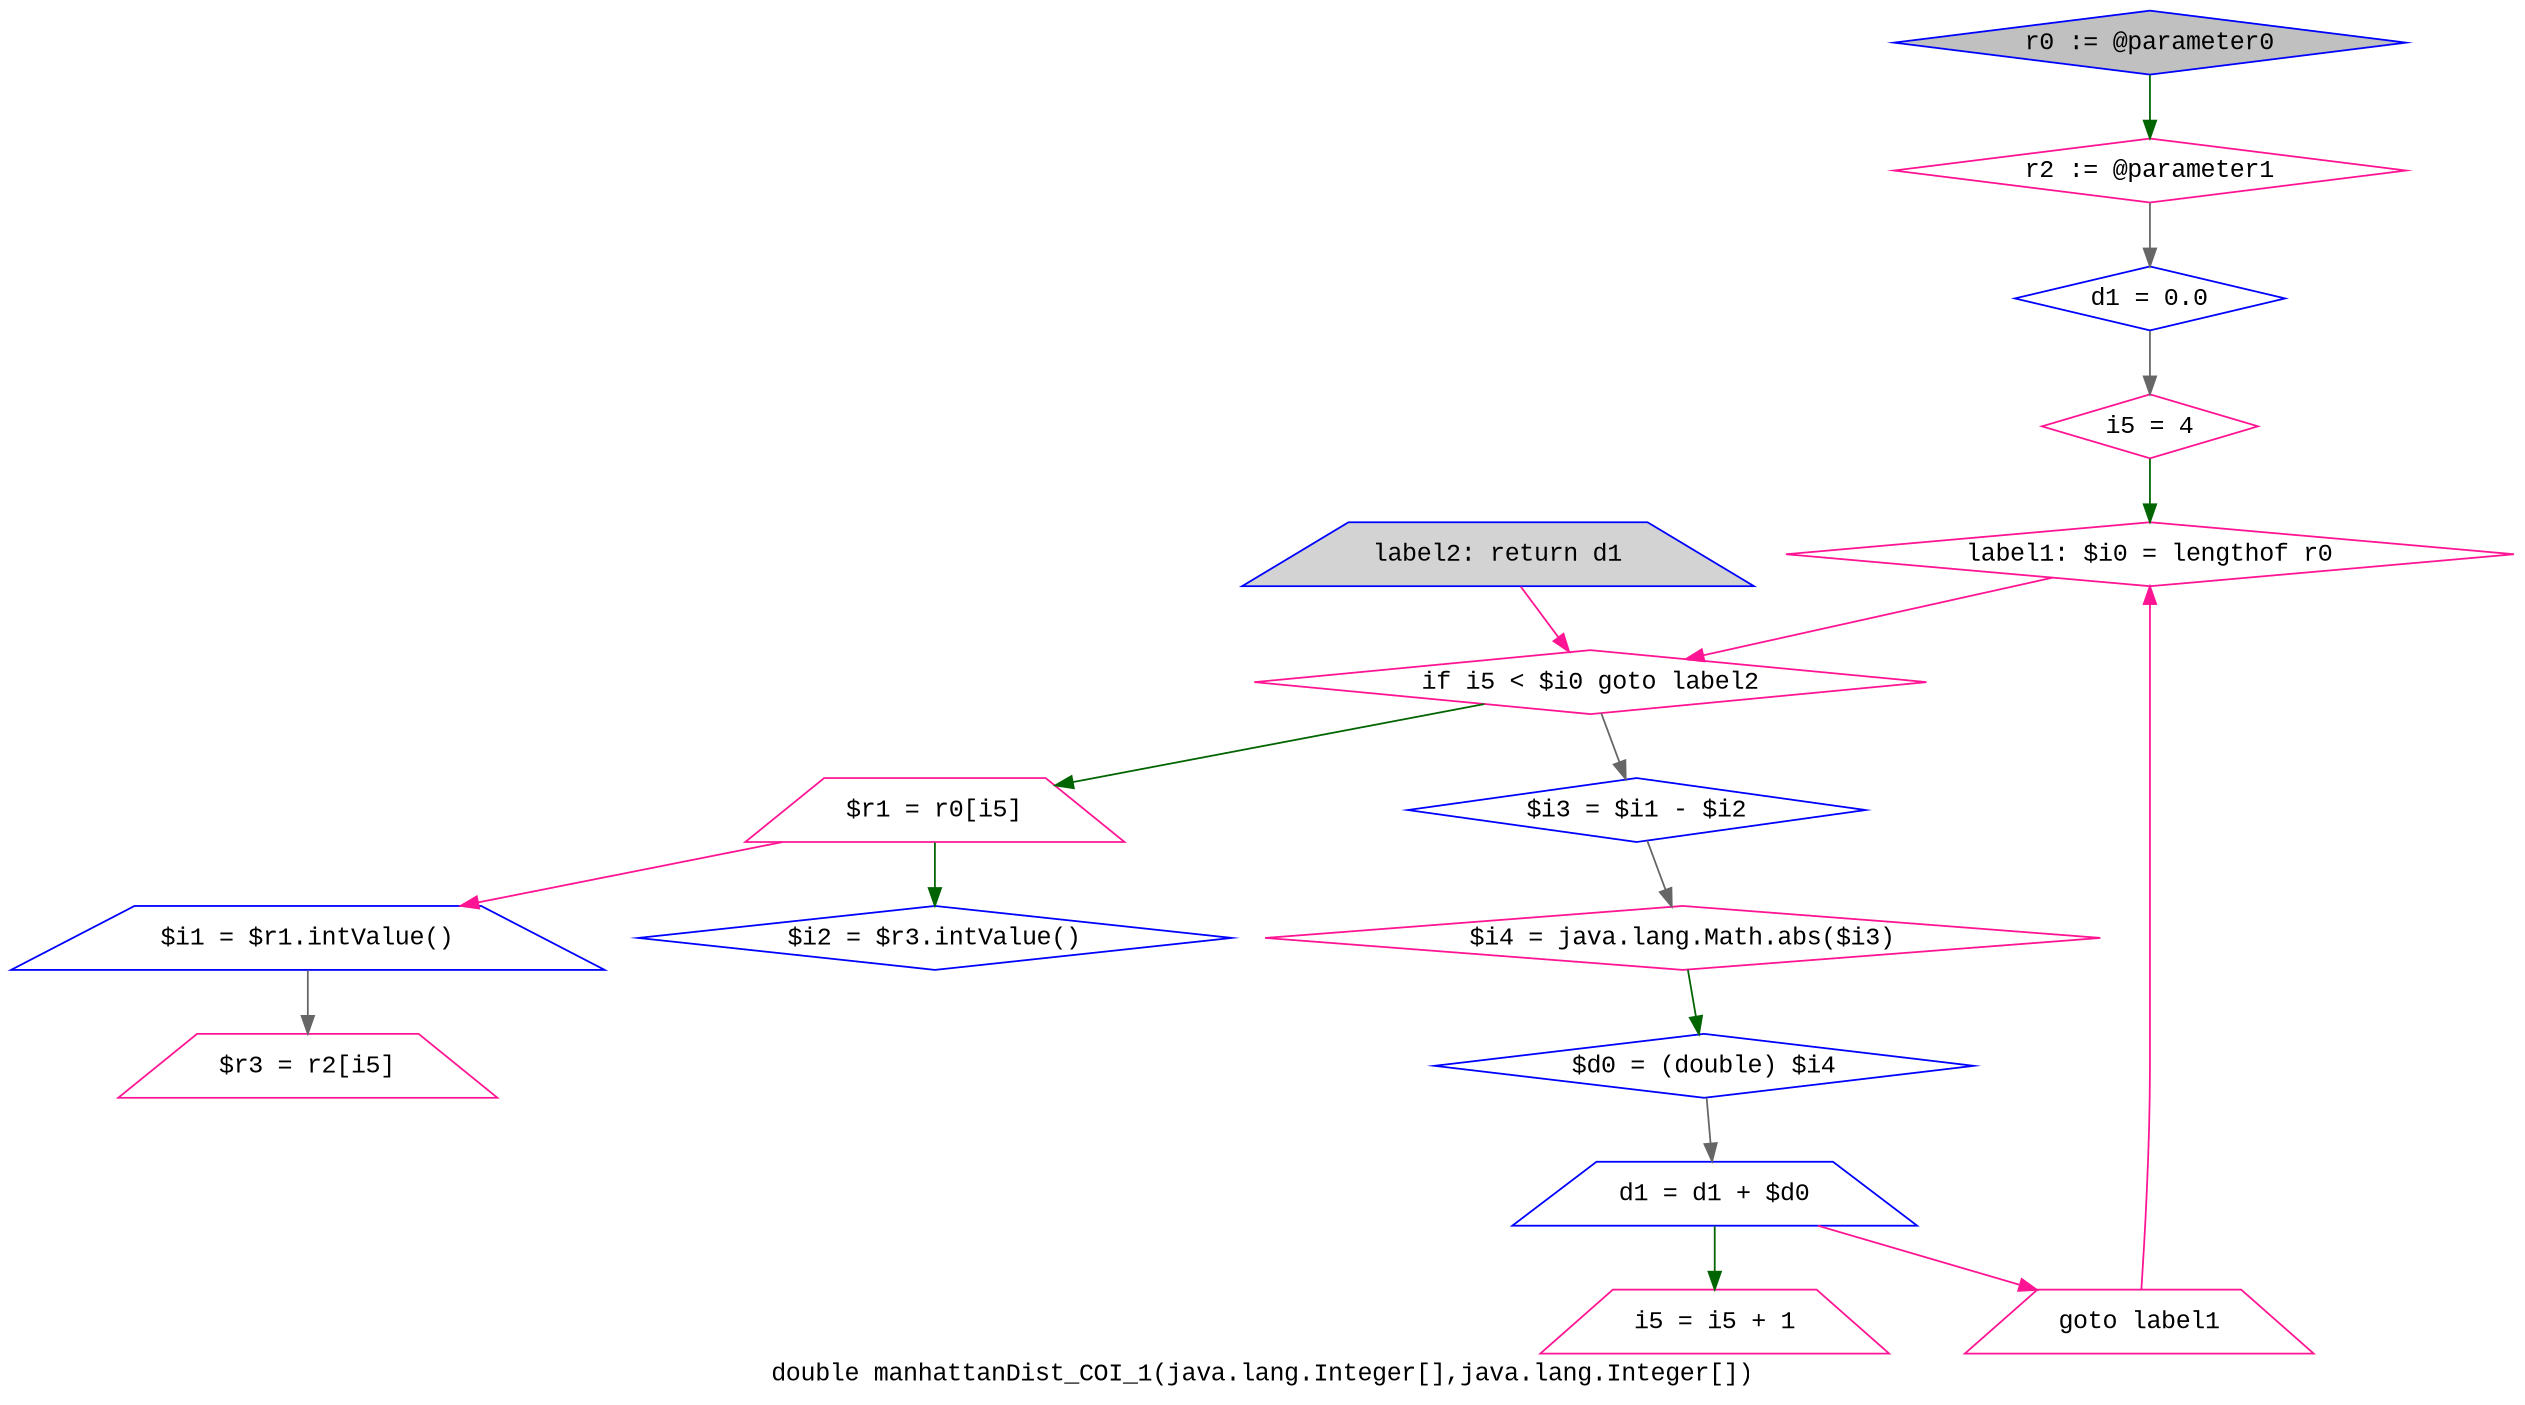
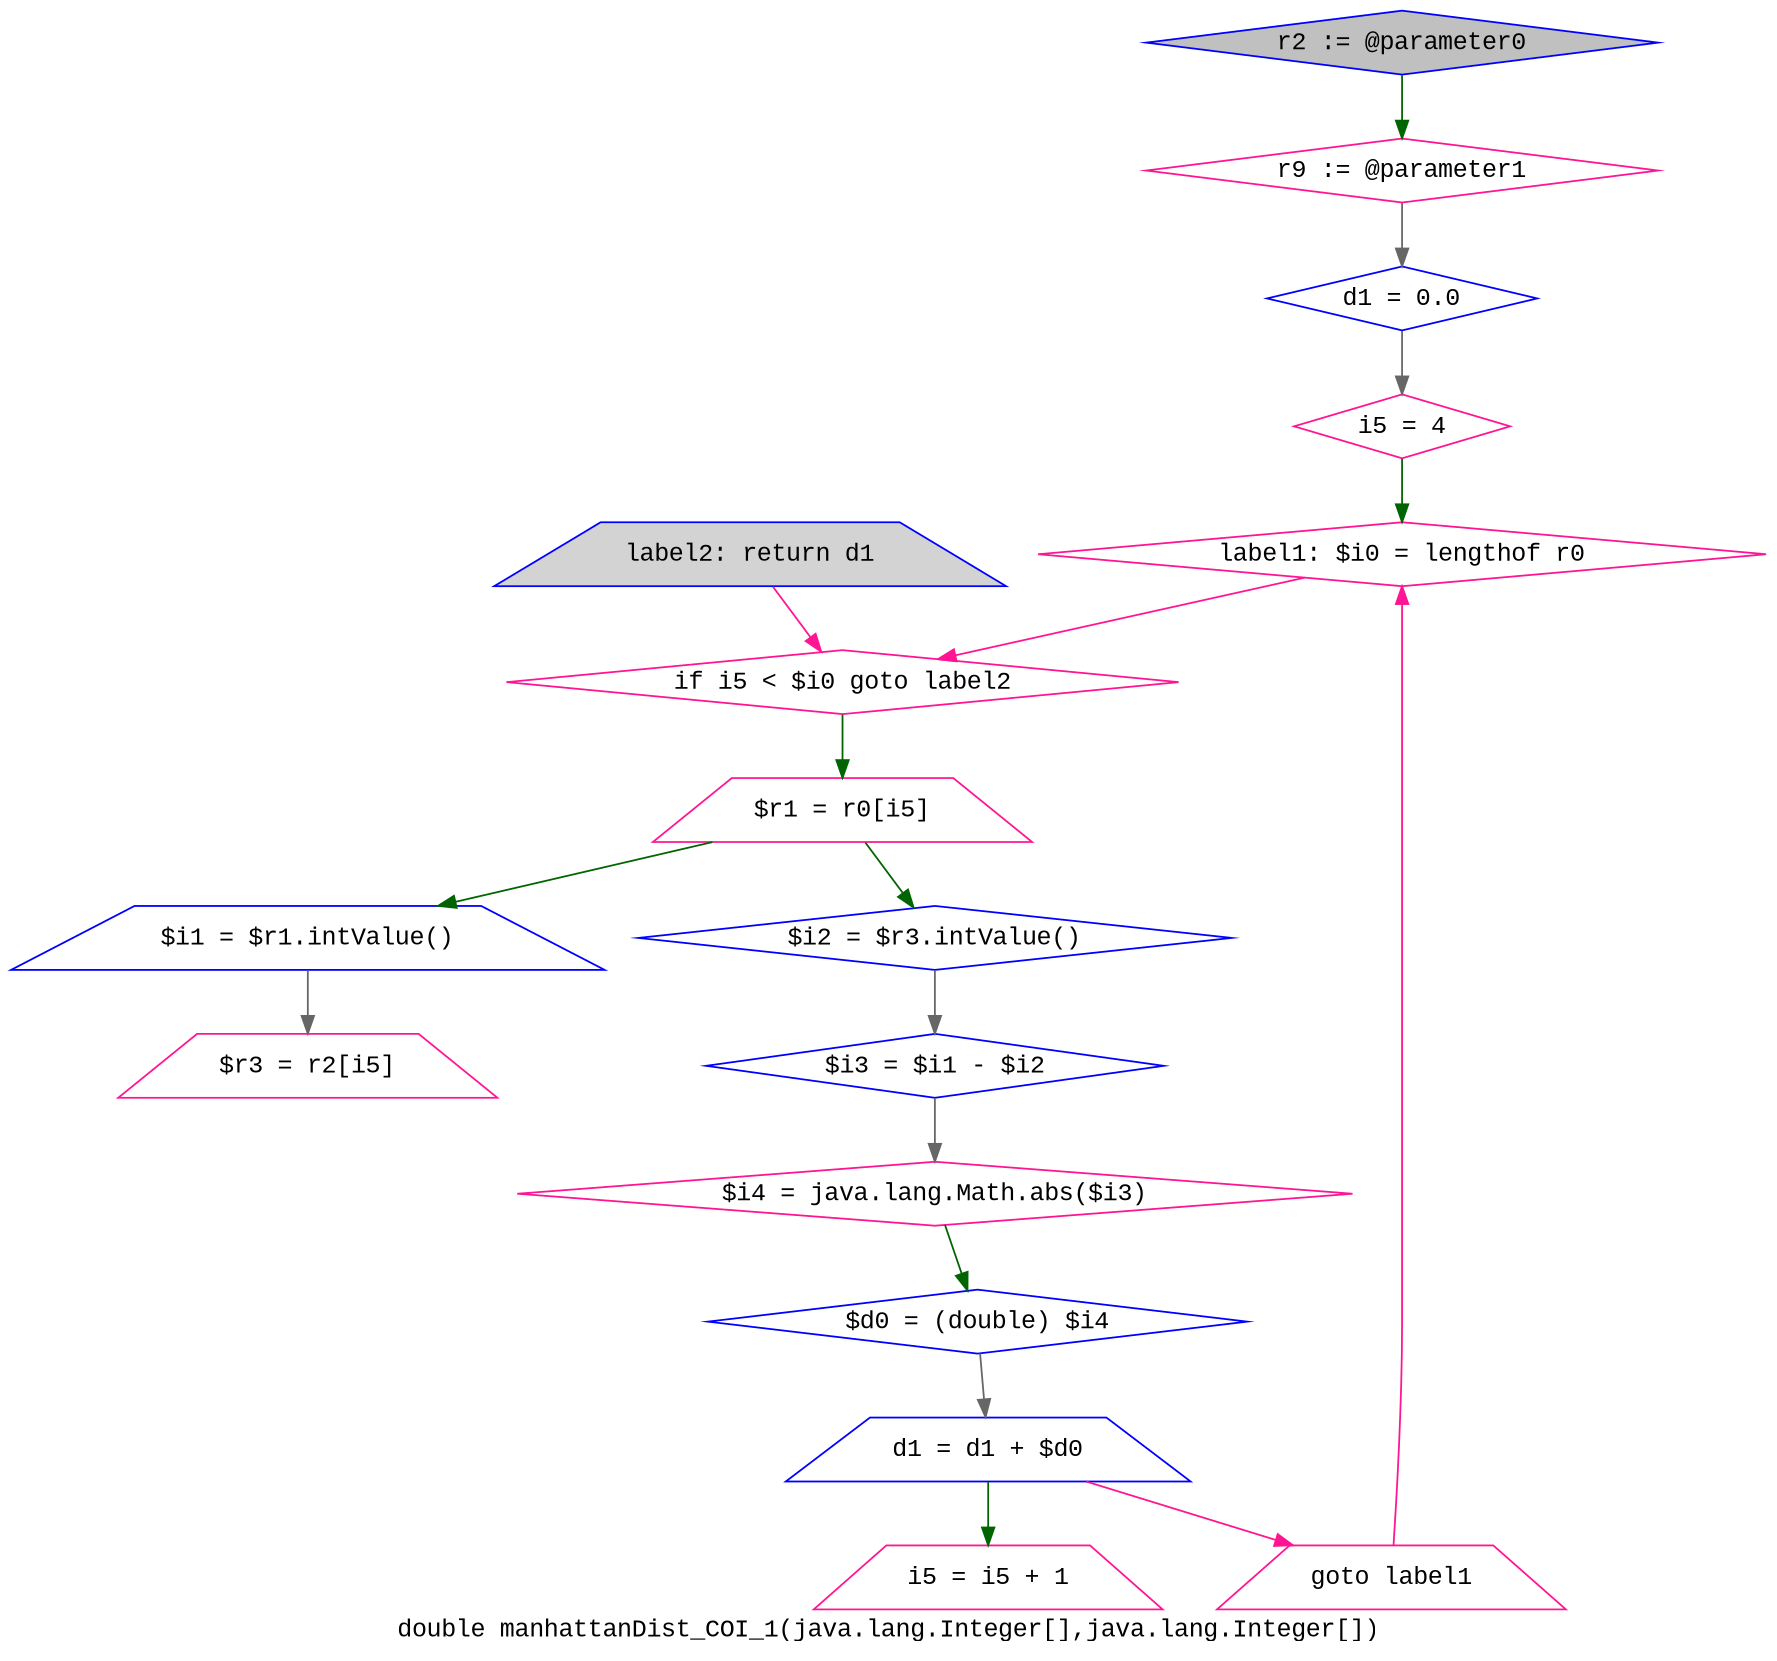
node "r0 := @parameter0": label "r0 := @parameter0" -> "r2 := @parameter0"
node "r2 := @parameter1": label "r2 := @parameter1" -> "r9 := @parameter1"
edge "if i5 < $i0 goto label2" -> "$i3 = $i1 - $i2": now "$i2 = $r3.intValue()" -> "$i3 = $i1 - $i2"
edge "$r1 = r0[i5]" -> "$i1 = $r1.intValue()": color deeppink -> darkgreen
